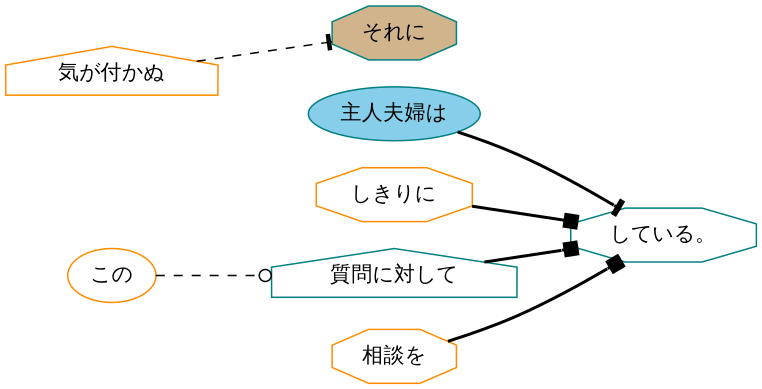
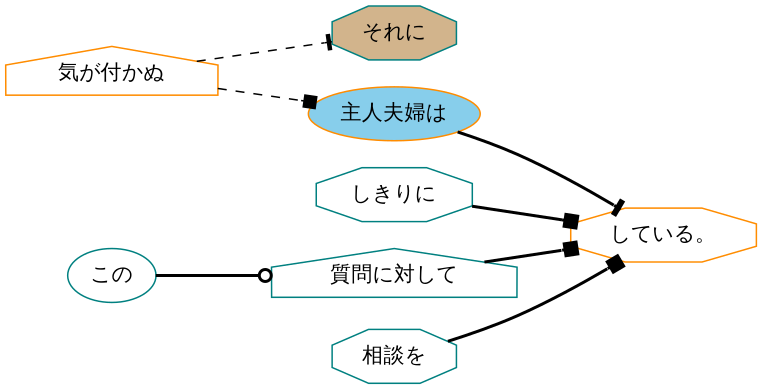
edge "気が付かぬ" -> "主人夫婦は": added
node "主人夫婦は": color teal -> darkorange
node "しきりに": color darkorange -> teal
node "している。": color teal -> darkorange
node "この": color darkorange -> teal
edge "この" -> "質問に対して": style dashed -> bold
node "相談を": color darkorange -> teal
